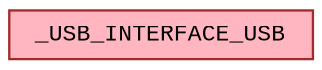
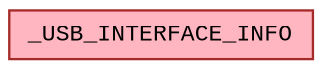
node "_USB_INTERFACE_USB": label "_USB_INTERFACE_USB" -> "_USB_INTERFACE_INFO"
